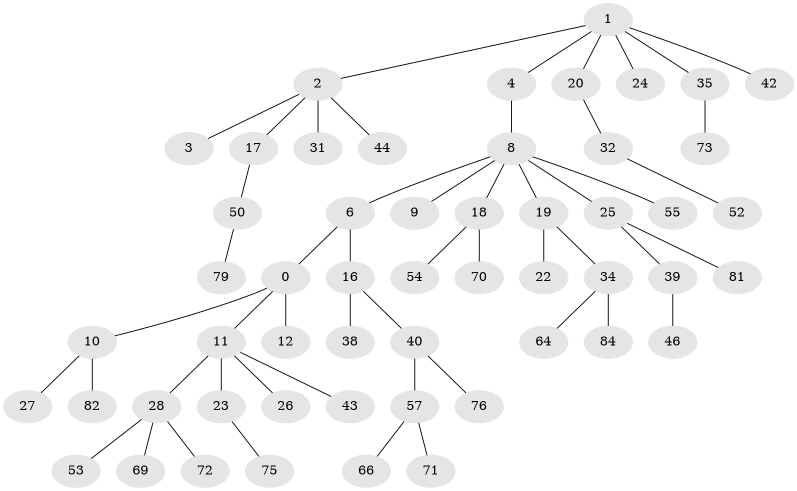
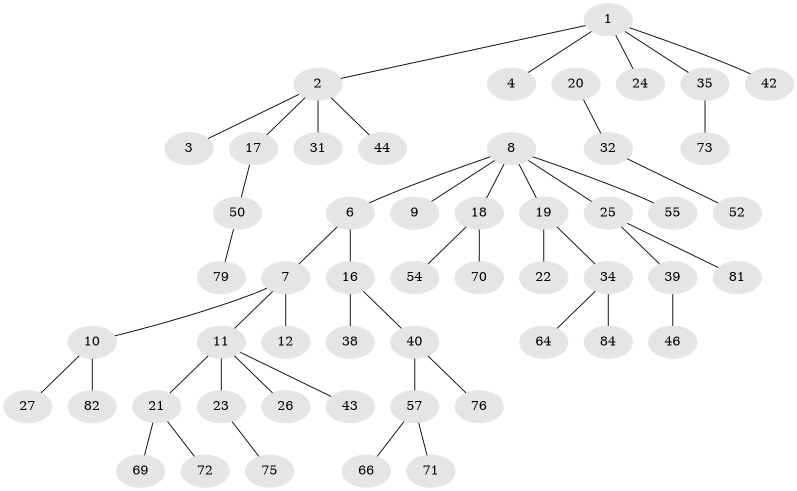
edge "1" -- "20": removed
edge "4" -- "8": removed
node "0": label "0" -> "7"
node "28": label "28" -> "21"
node "53": removed
